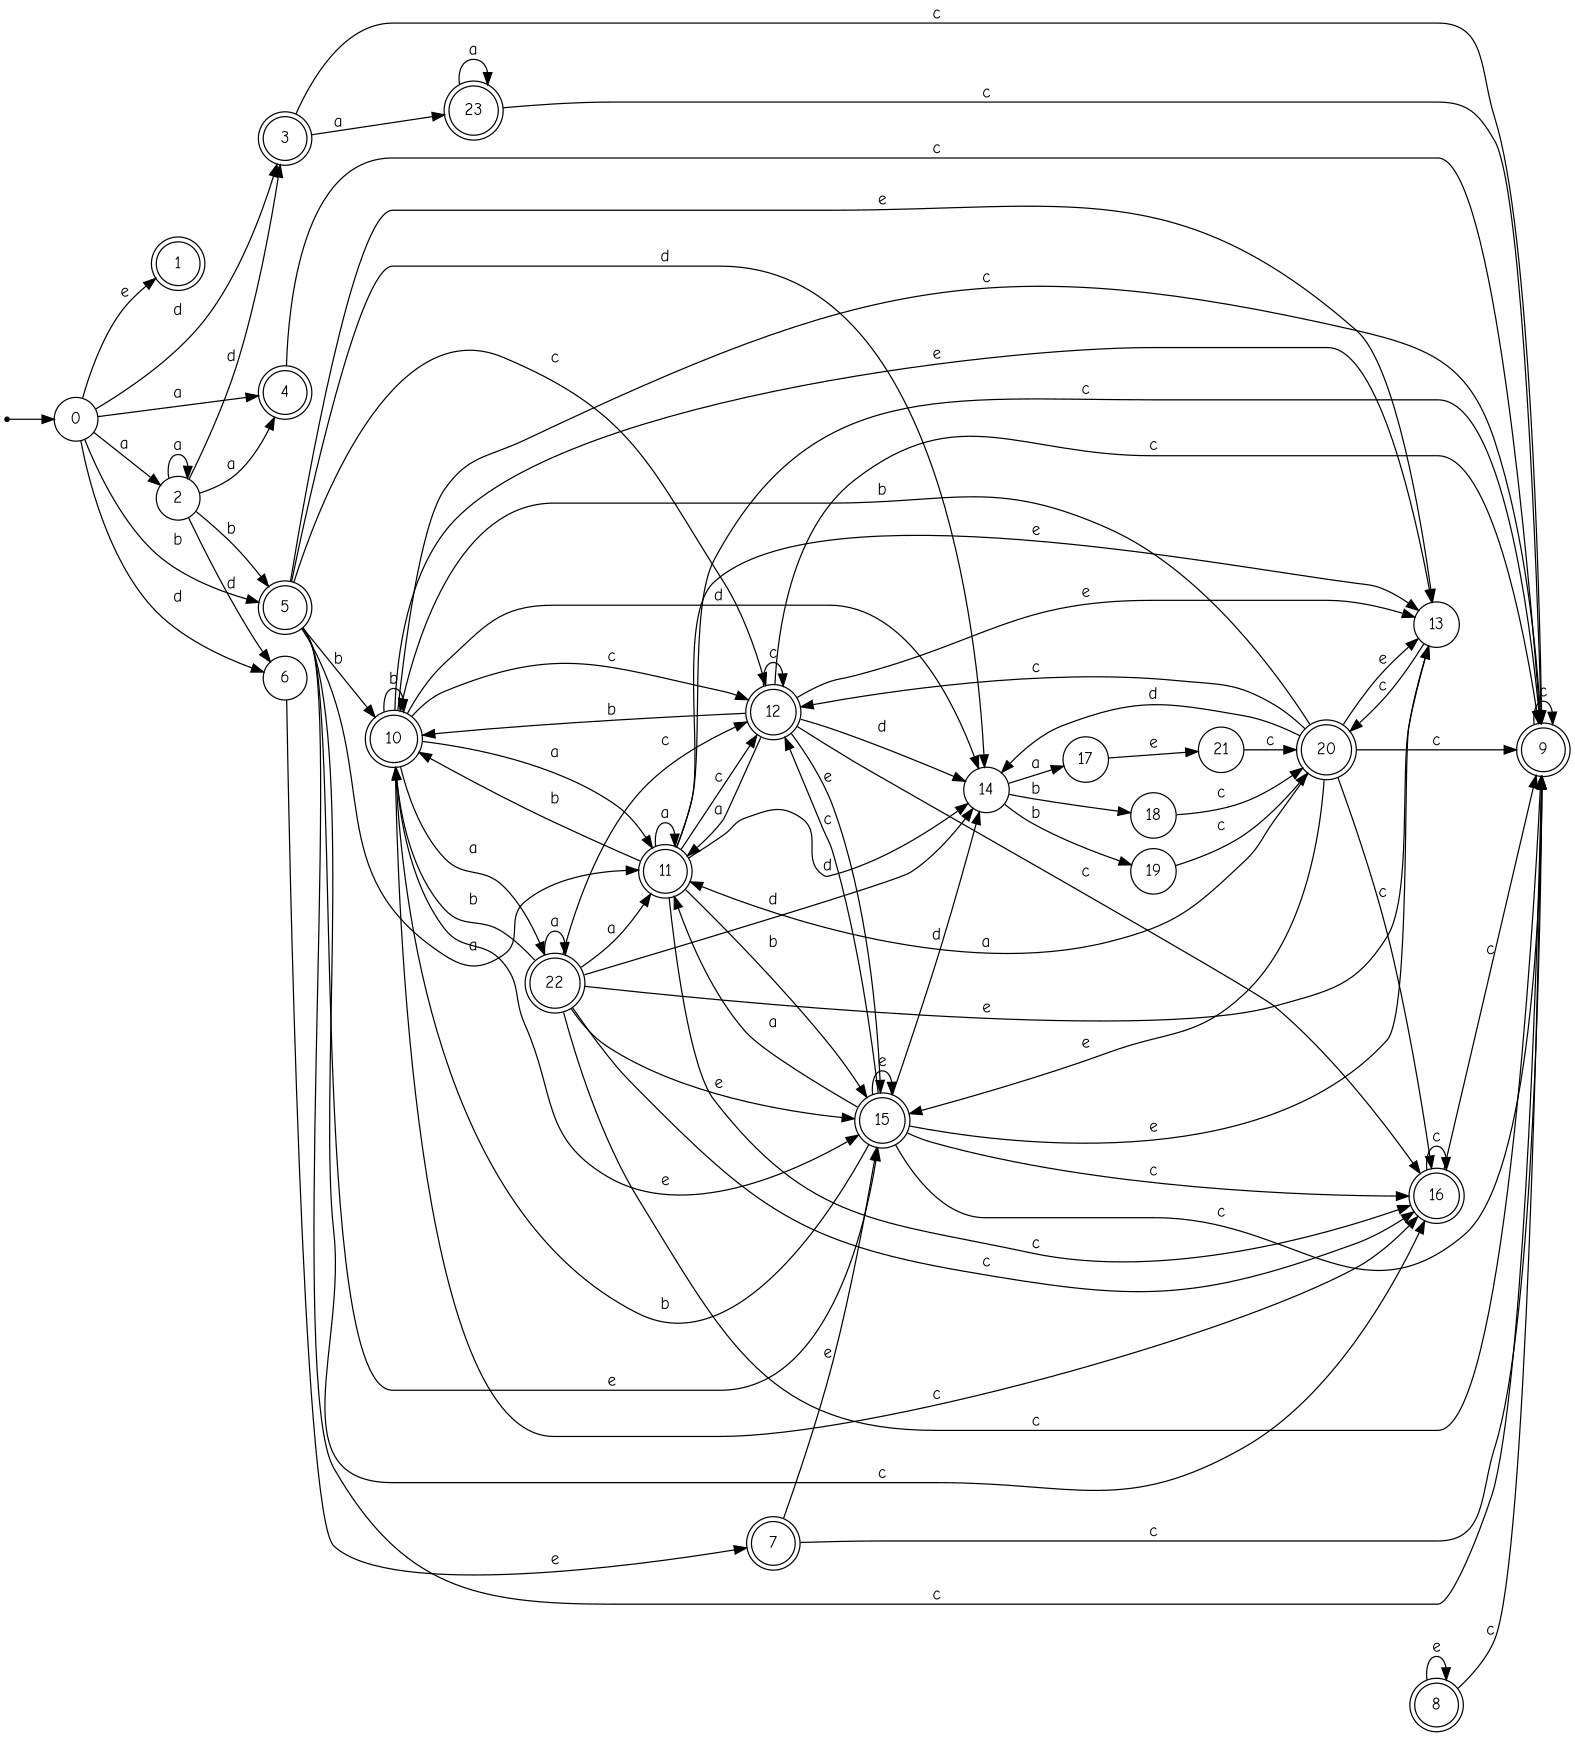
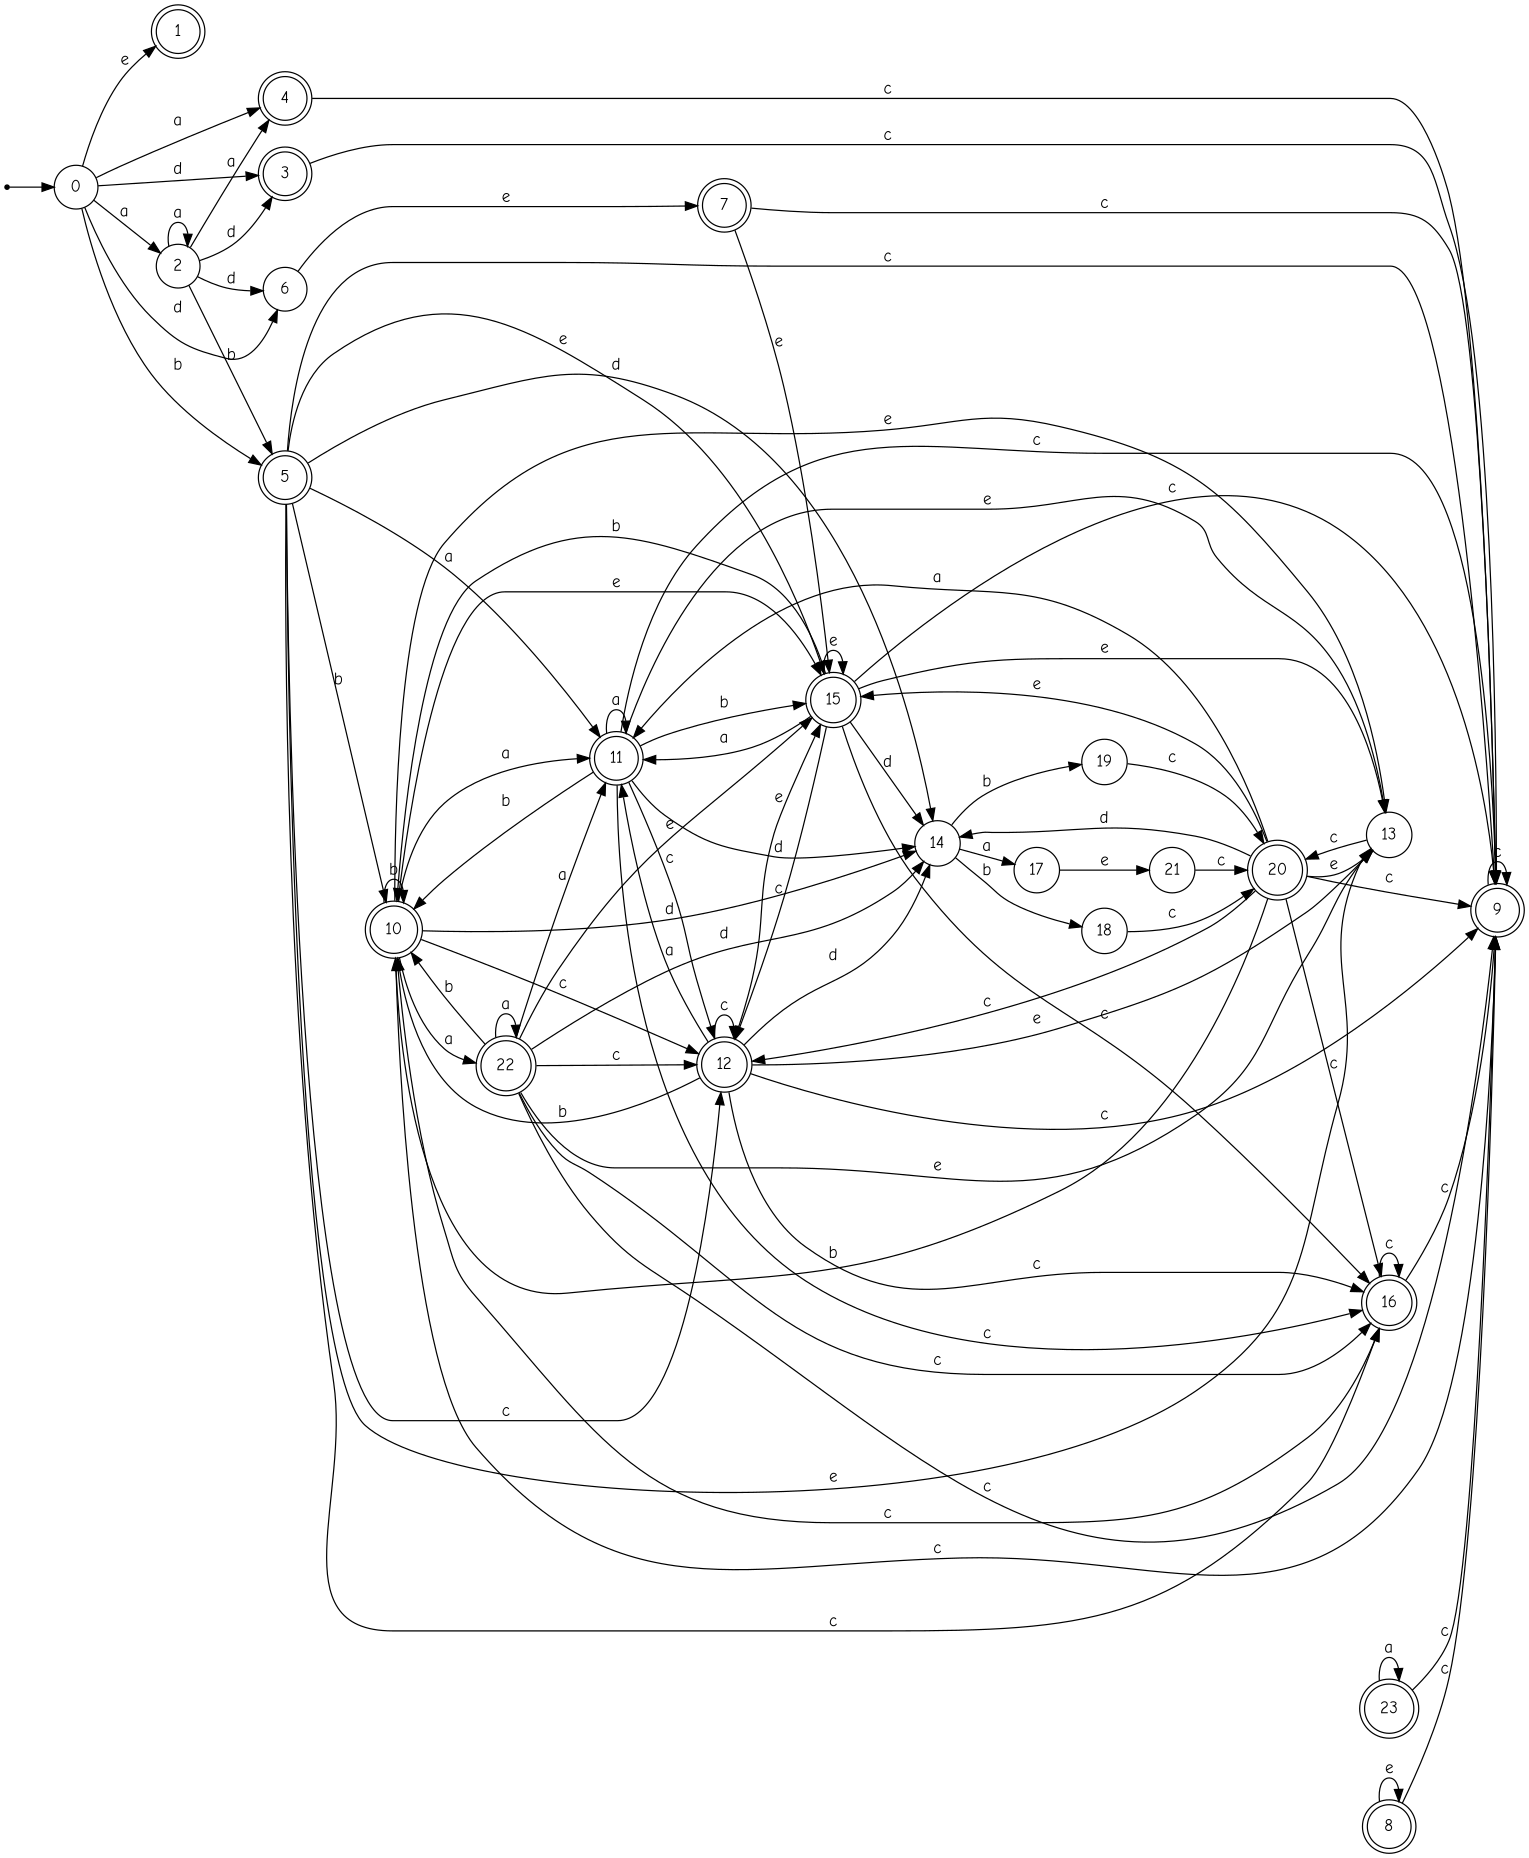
edge "3" -> "23": removed, label "a"
